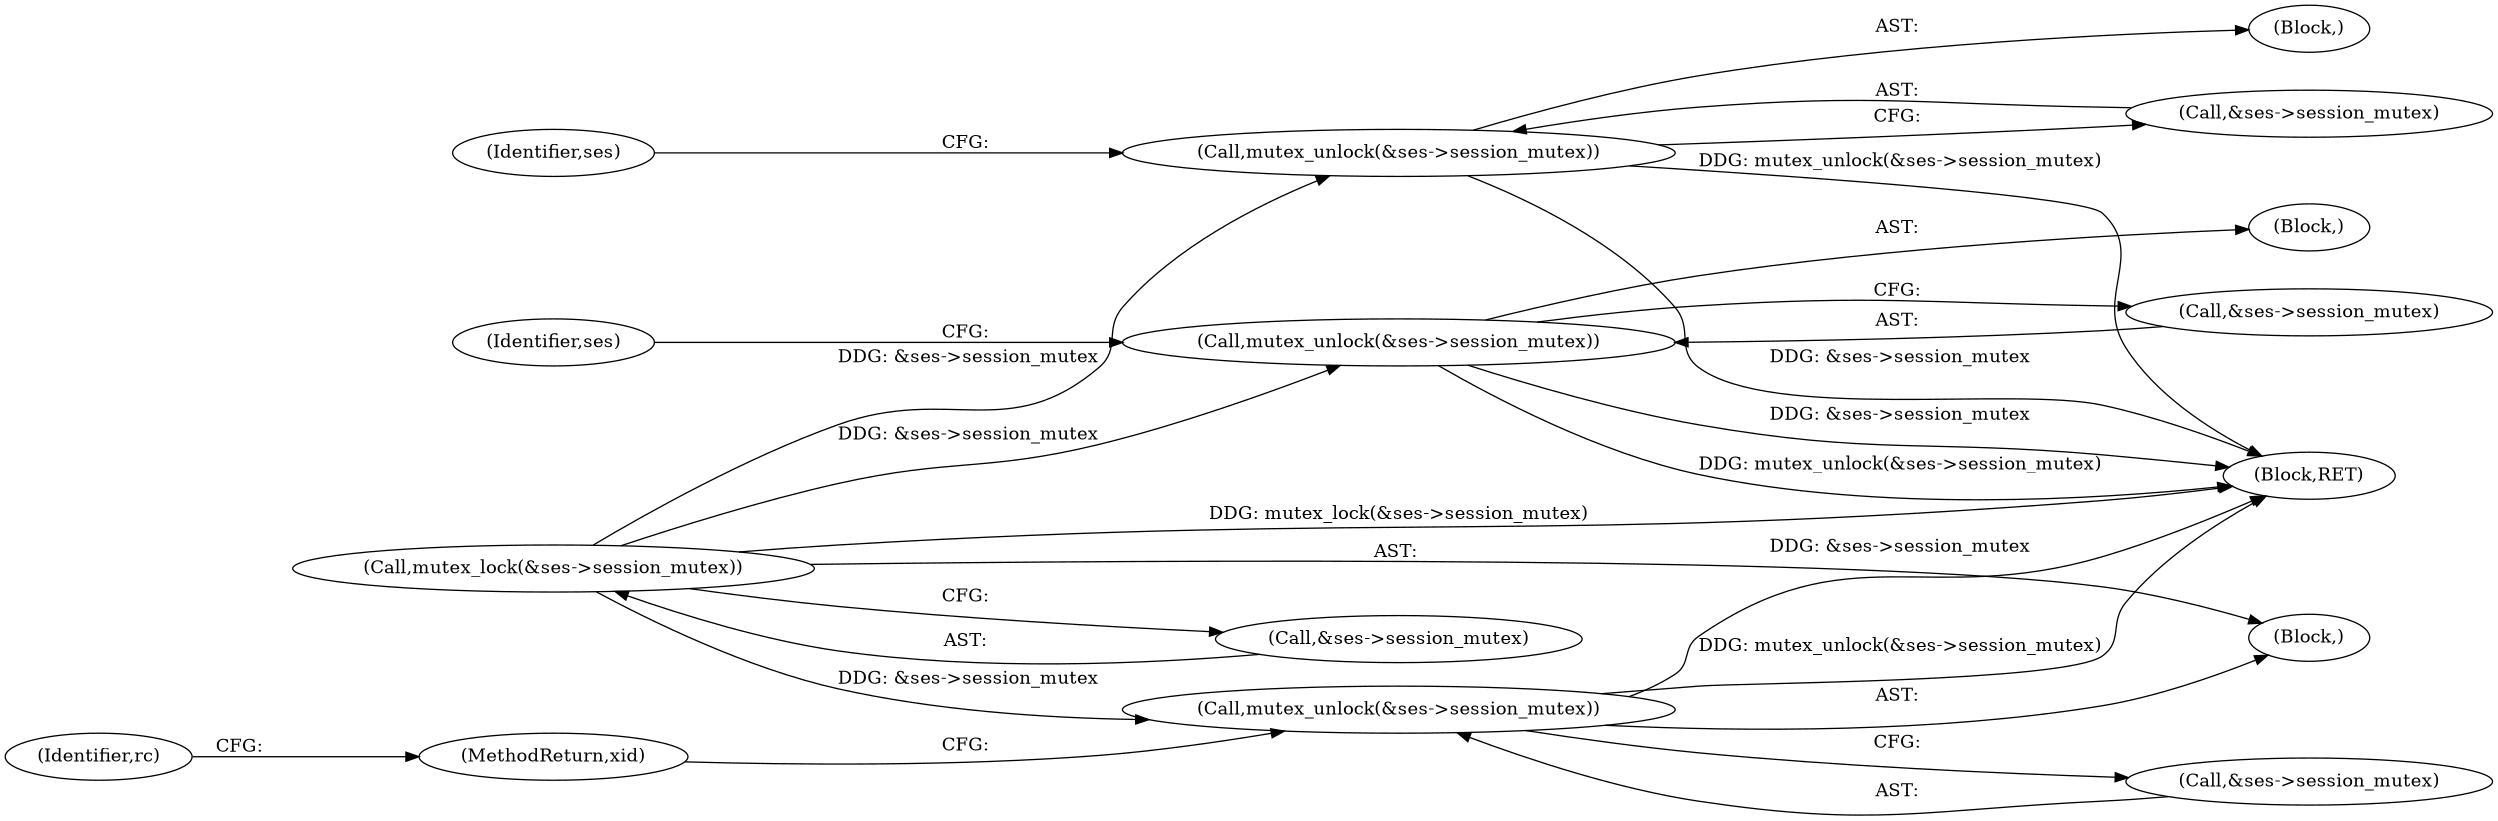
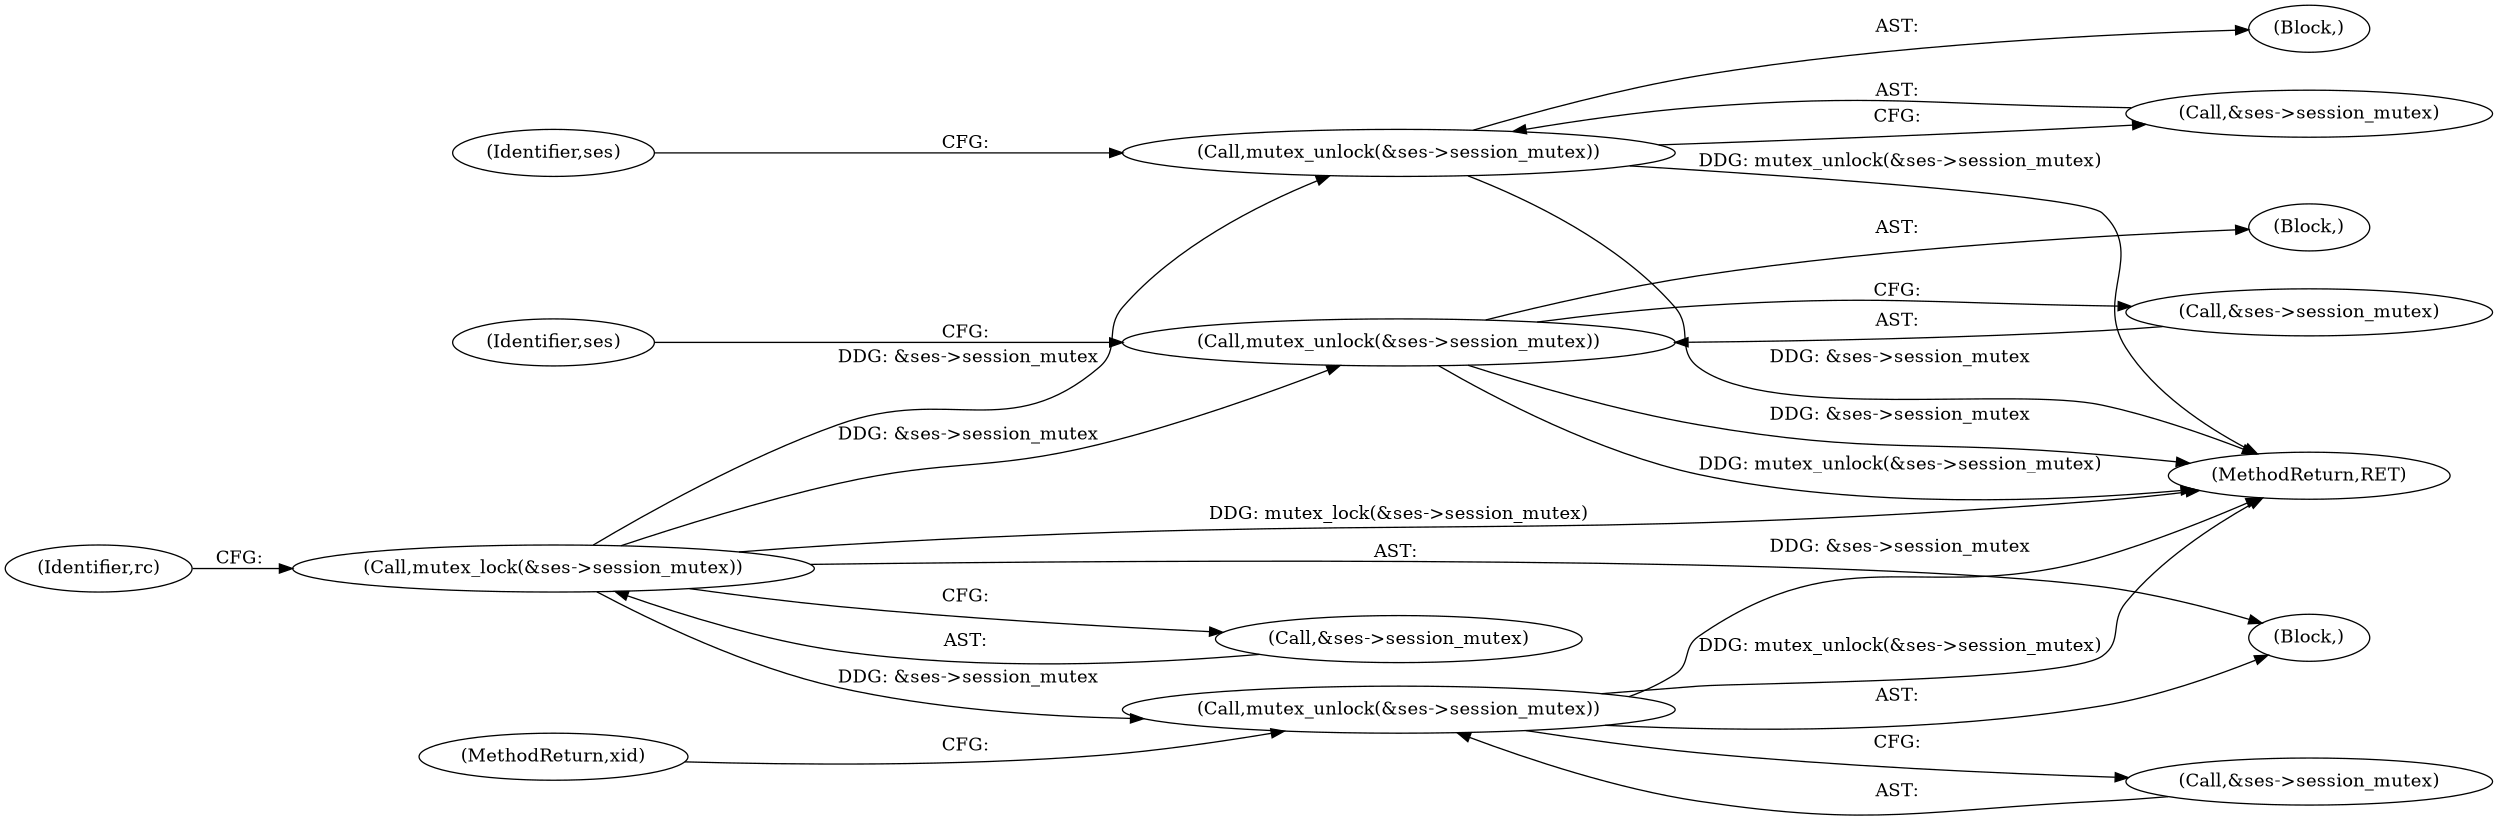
node "(Block,RET)": label "(Block,RET)" -> "(MethodReturn,RET)"
edge "(Identifier,rc)" -> "(MethodReturn,xid)": now "(Identifier,rc)" -> "(Call,mutex_lock(&ses->session_mutex))"
